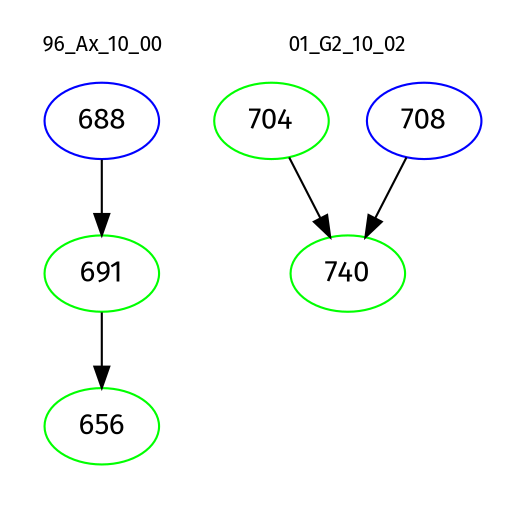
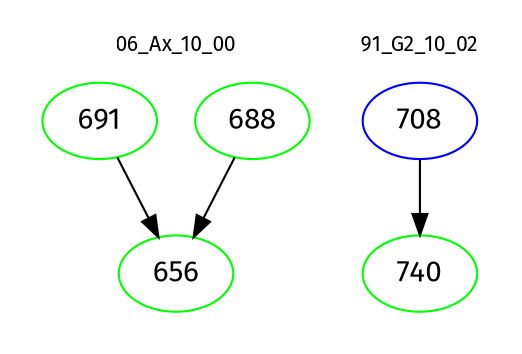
cluster "96_Ax_10_00": label "96_Ax_10_00" -> "06_Ax_10_00"
cluster "01_G2_10_02": label "01_G2_10_02" -> "91_G2_10_02"
node "688": color blue -> green
node "704": removed
edge "688" -> "691": now "688" -> "656"
